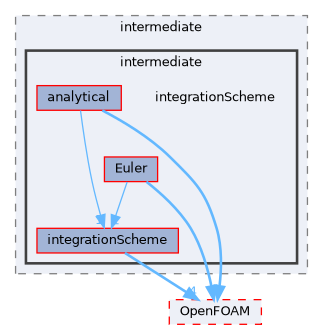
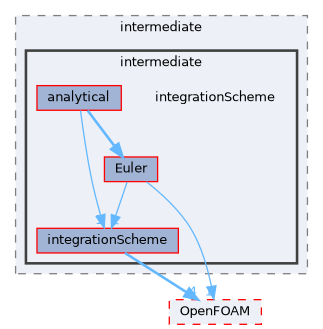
edge "analytical" -> "OpenFOAM": now "analytical" -> "Euler"
edge "Euler" -> "OpenFOAM": style bold -> solid
